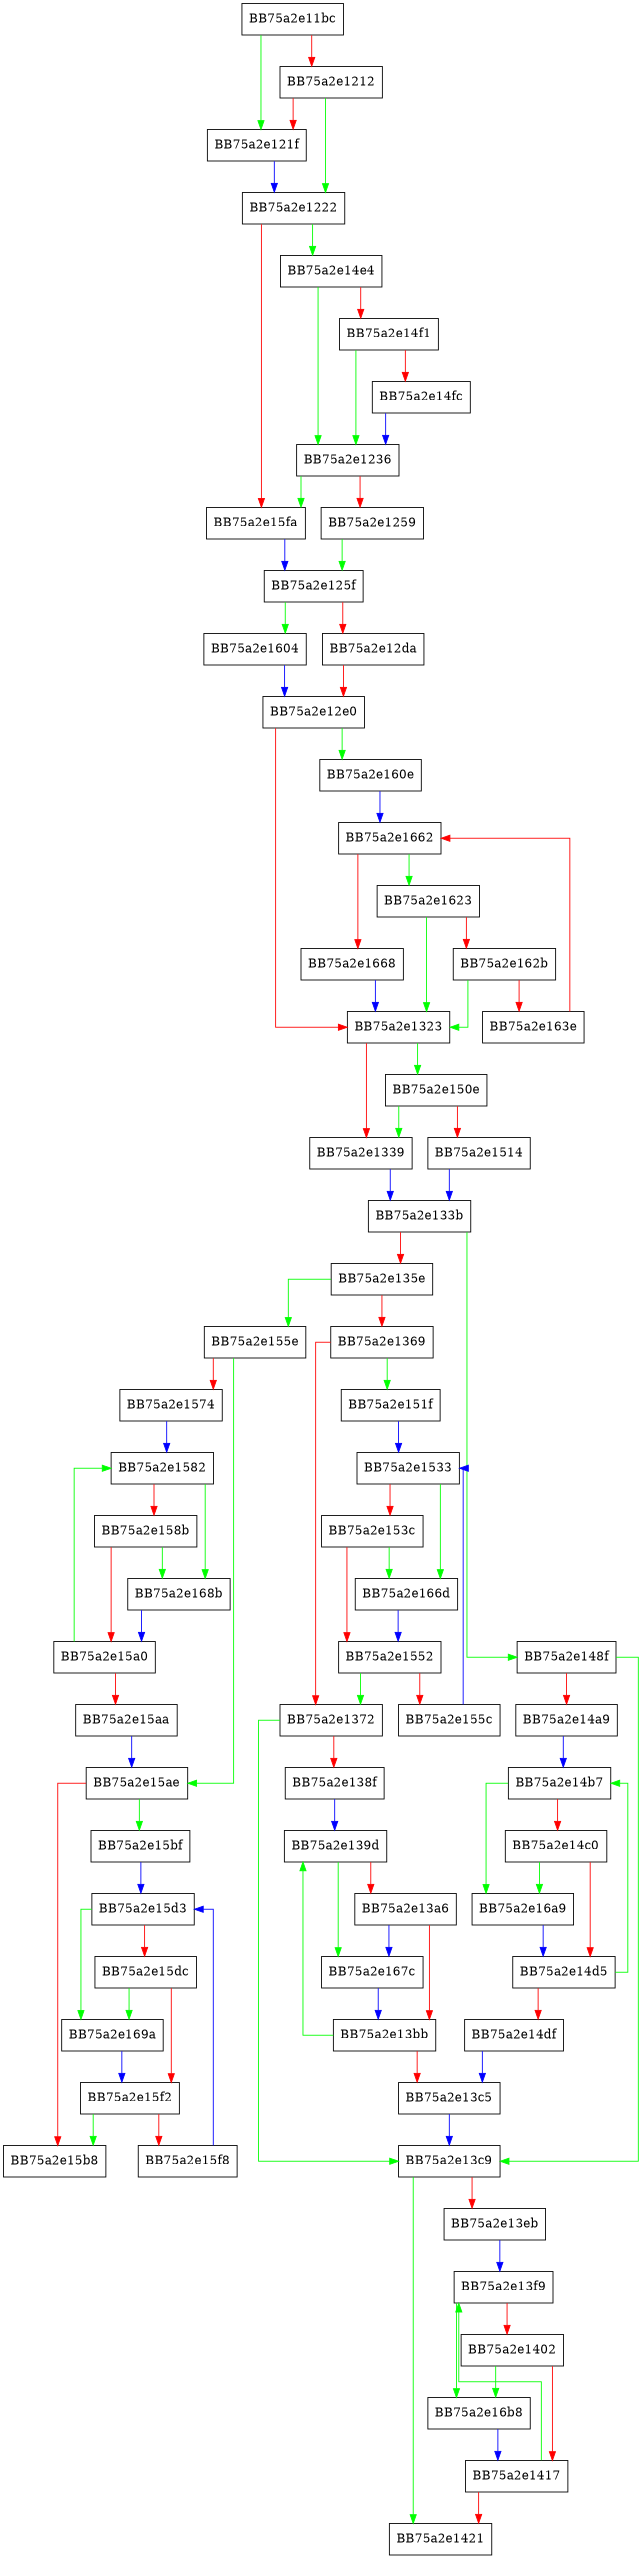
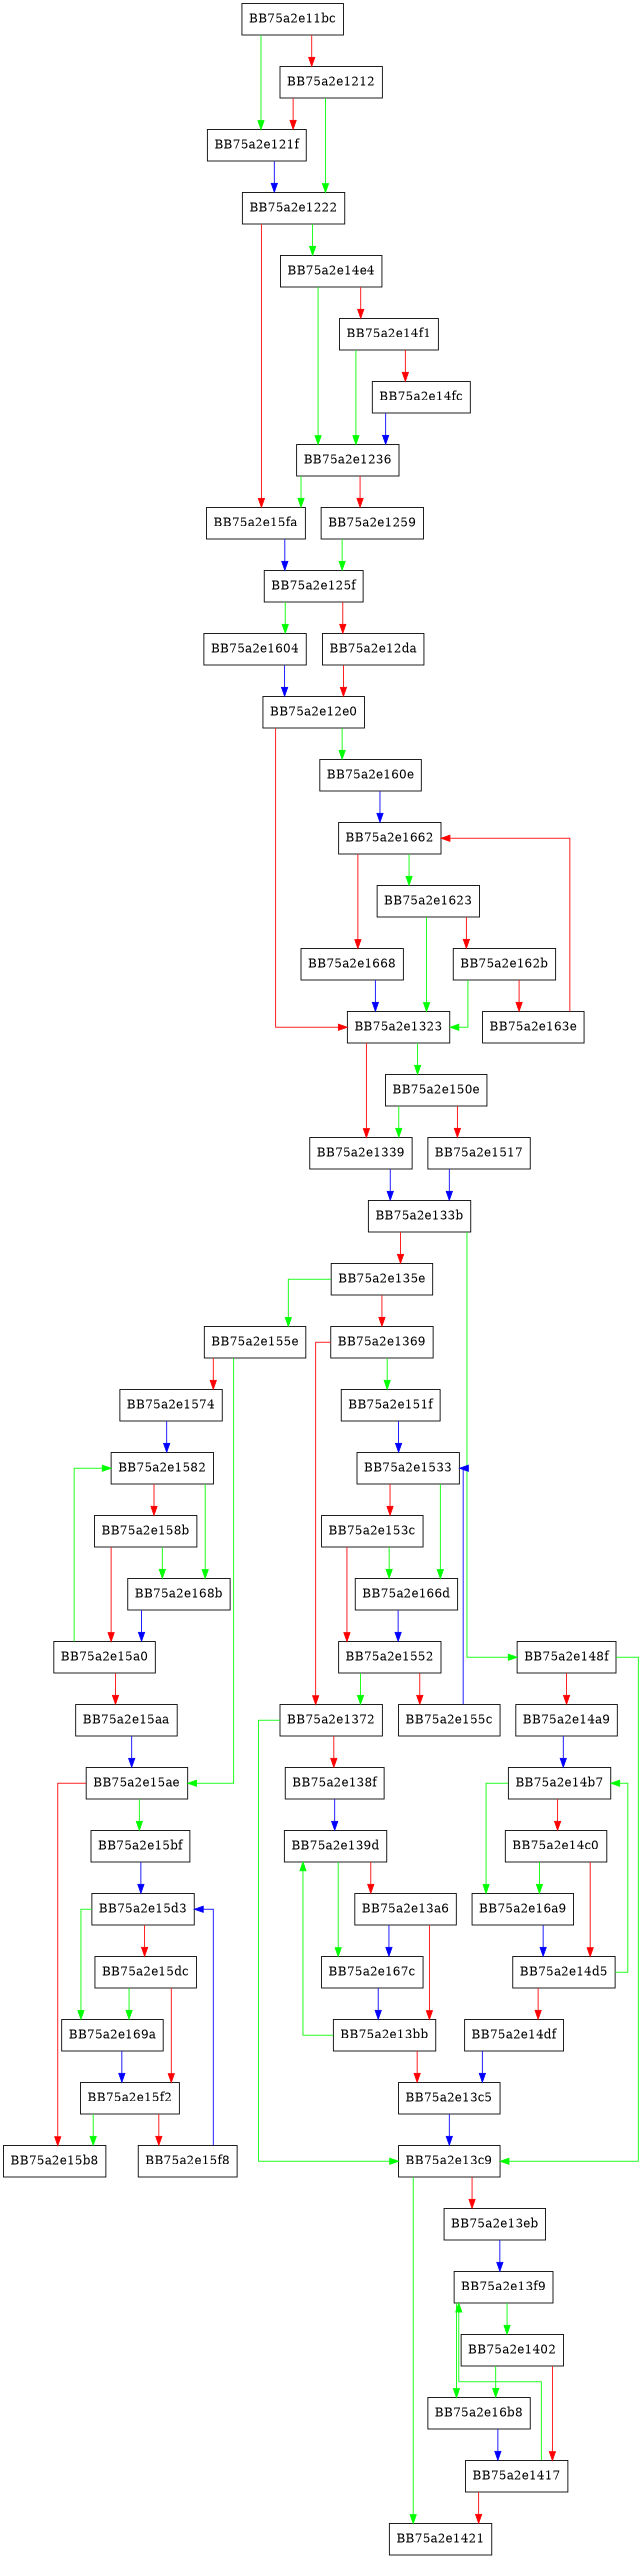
node "BB75a2e1514": label "BB75a2e1514" -> "BB75a2e1517"
edge "BB75a2e13f9" -> "BB75a2e1402": color red -> green
